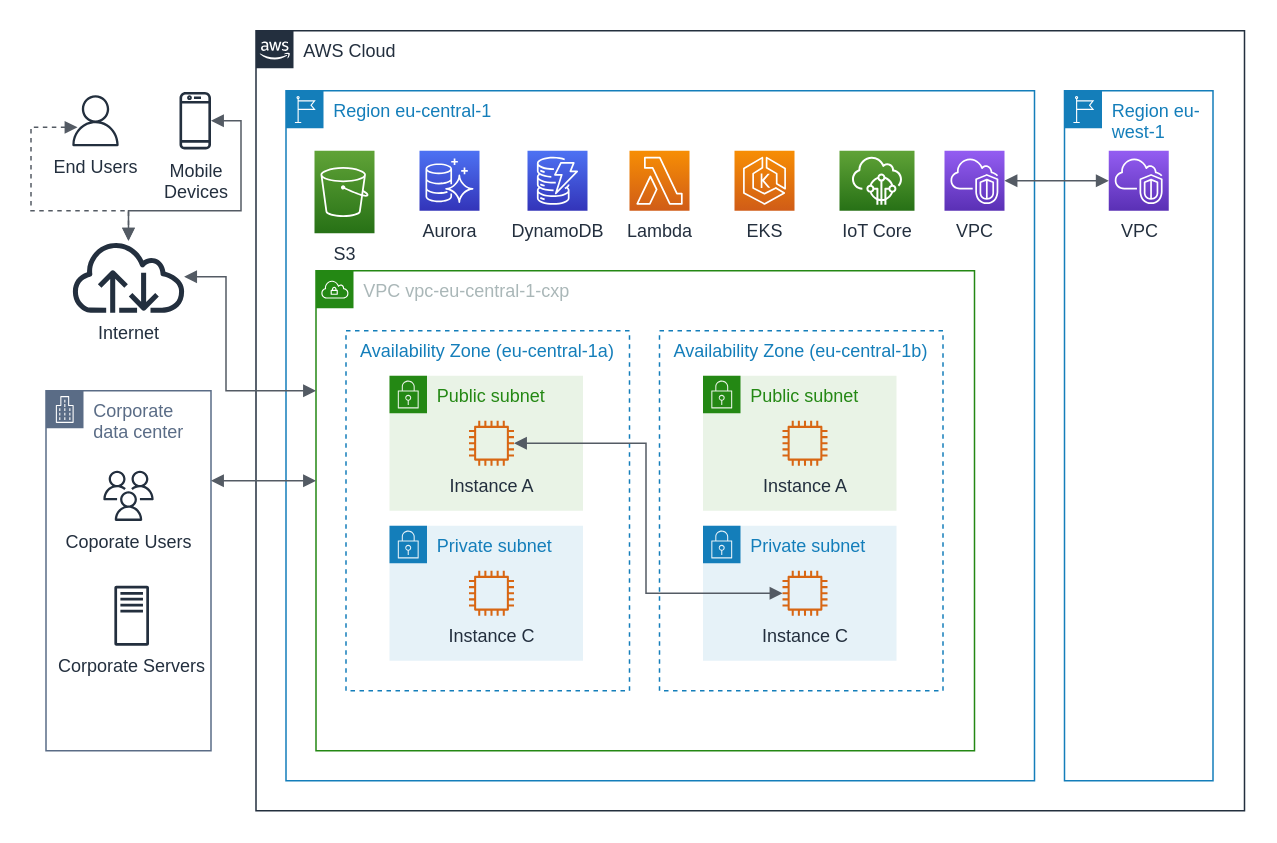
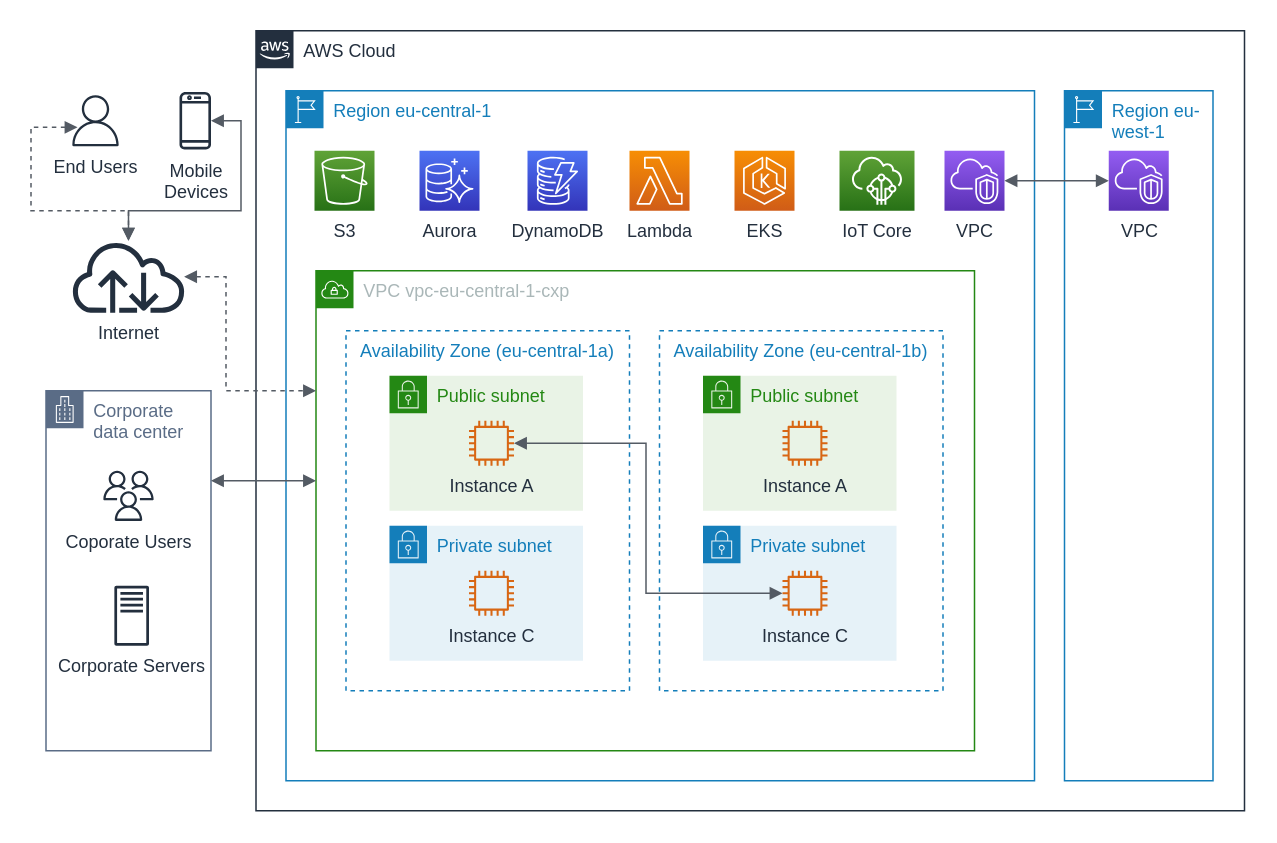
node "S3": size 60x83 -> 60x60
edge "Internet" -- "VPC vpc-eu-central-1-cxp": style solid -> dashed
